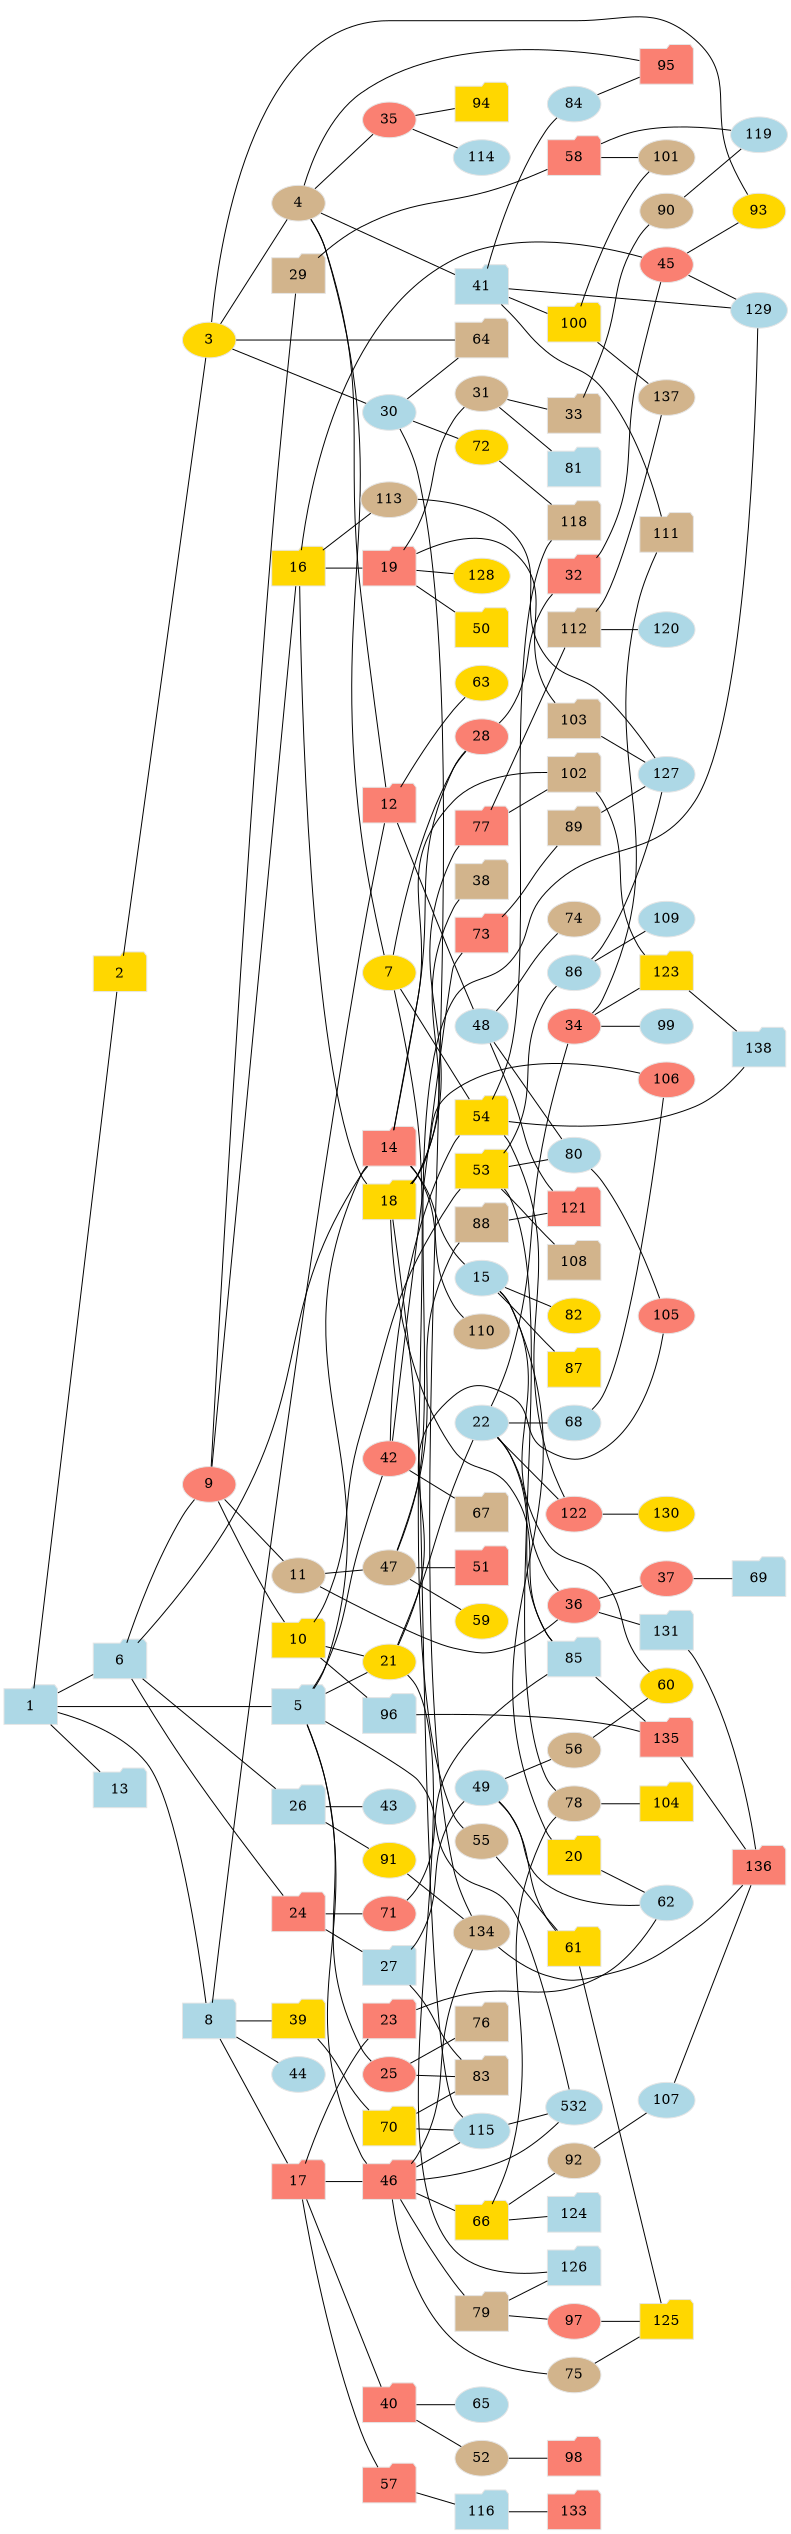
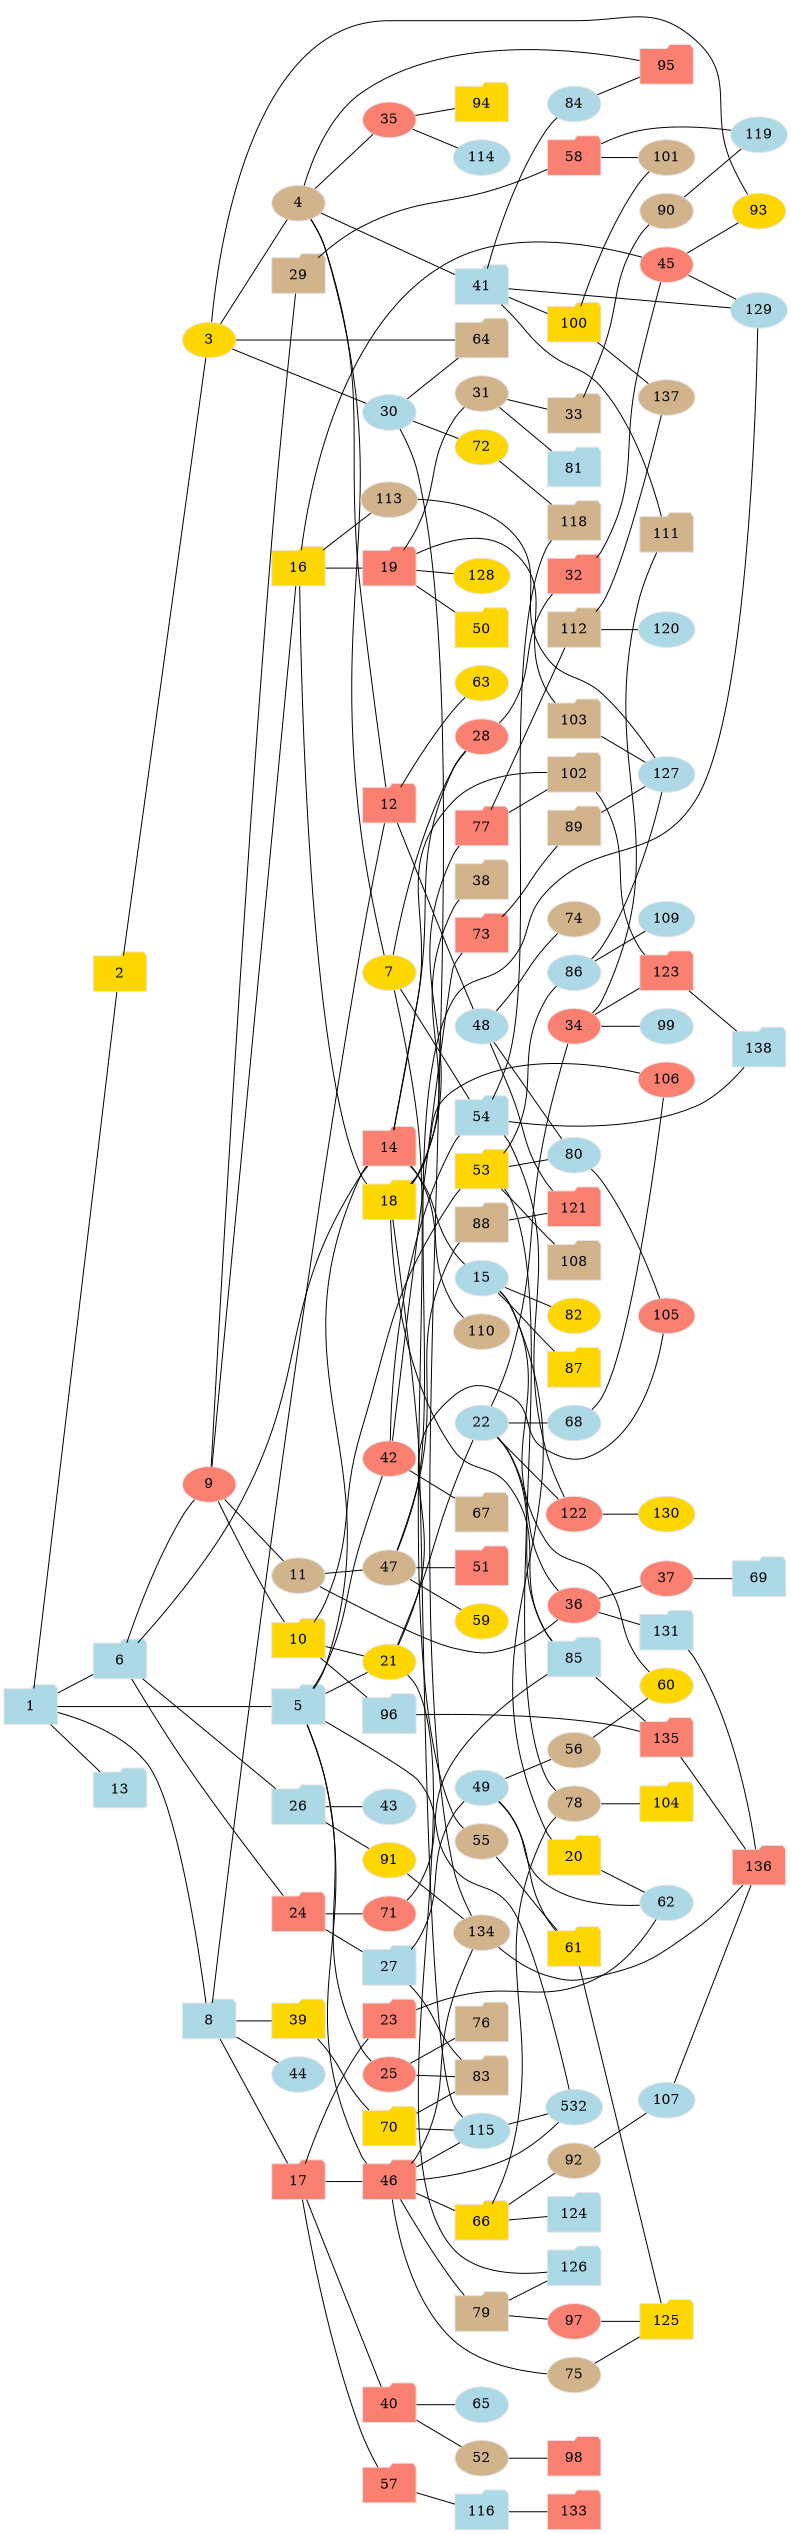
node "123": fillcolor gold -> salmon
node "54": fillcolor gold -> lightblue
